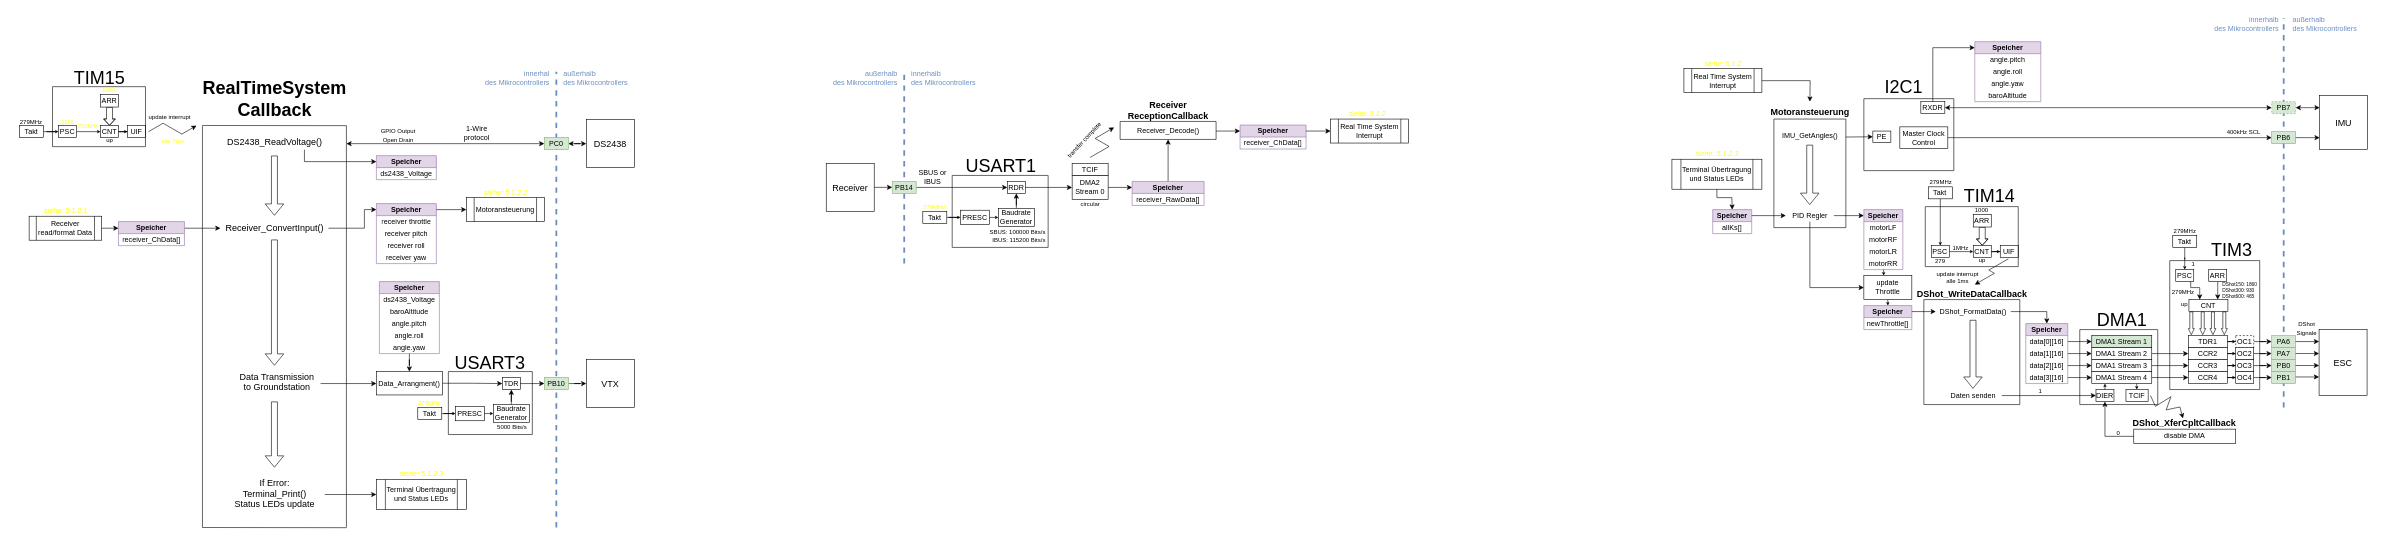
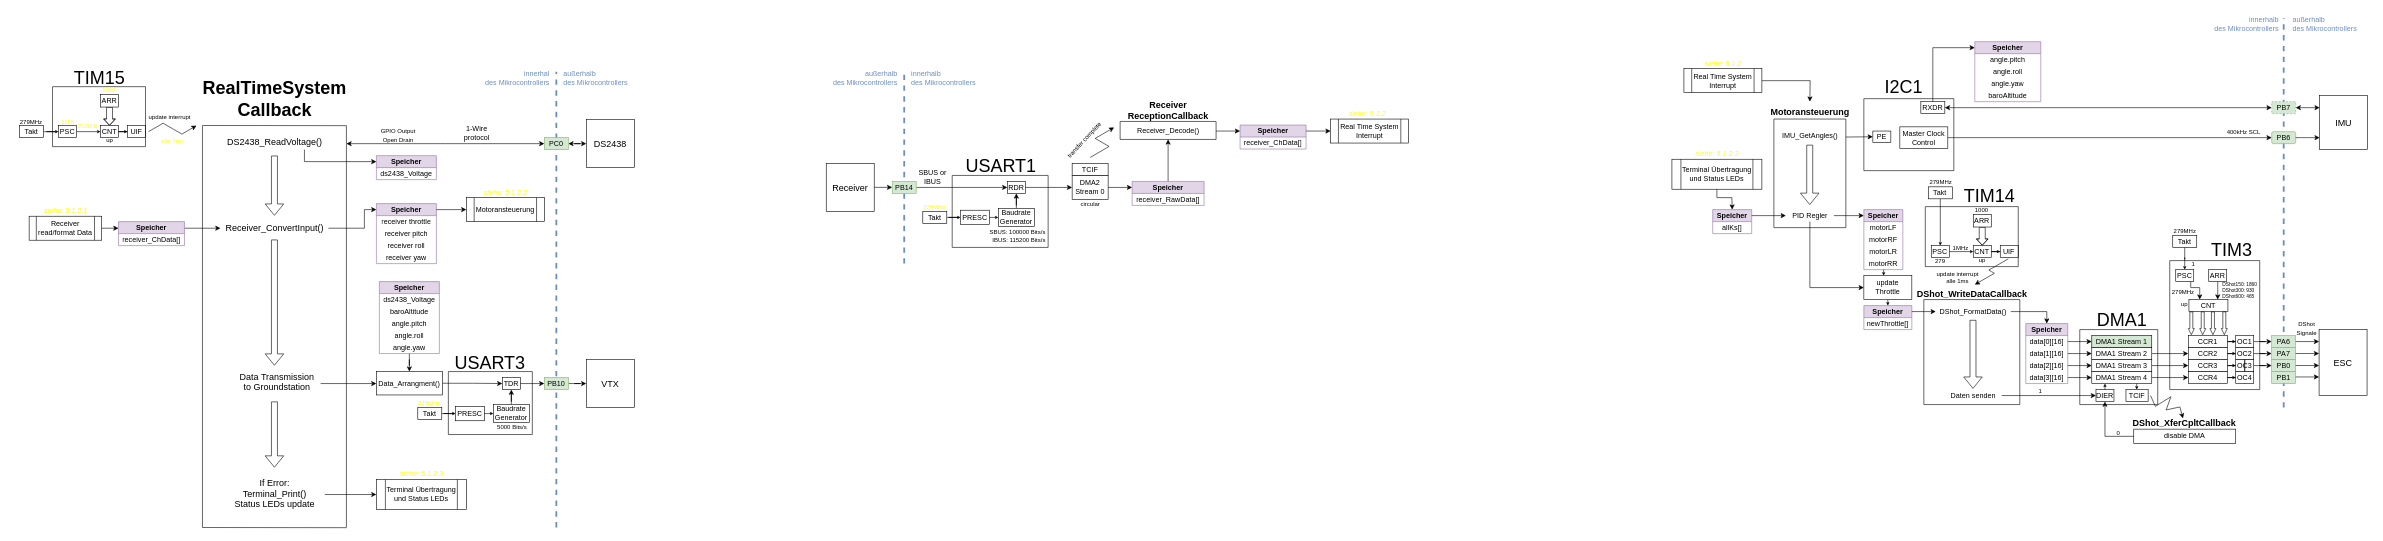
node "PB6": shape rectangle -> rounded rectangle
node "TDR1": label "TDR1" -> "CCR1"
node "OC1": style dashed -> solid
edge "OC4" -> "PB1": now "OC4" -> "OC3"
